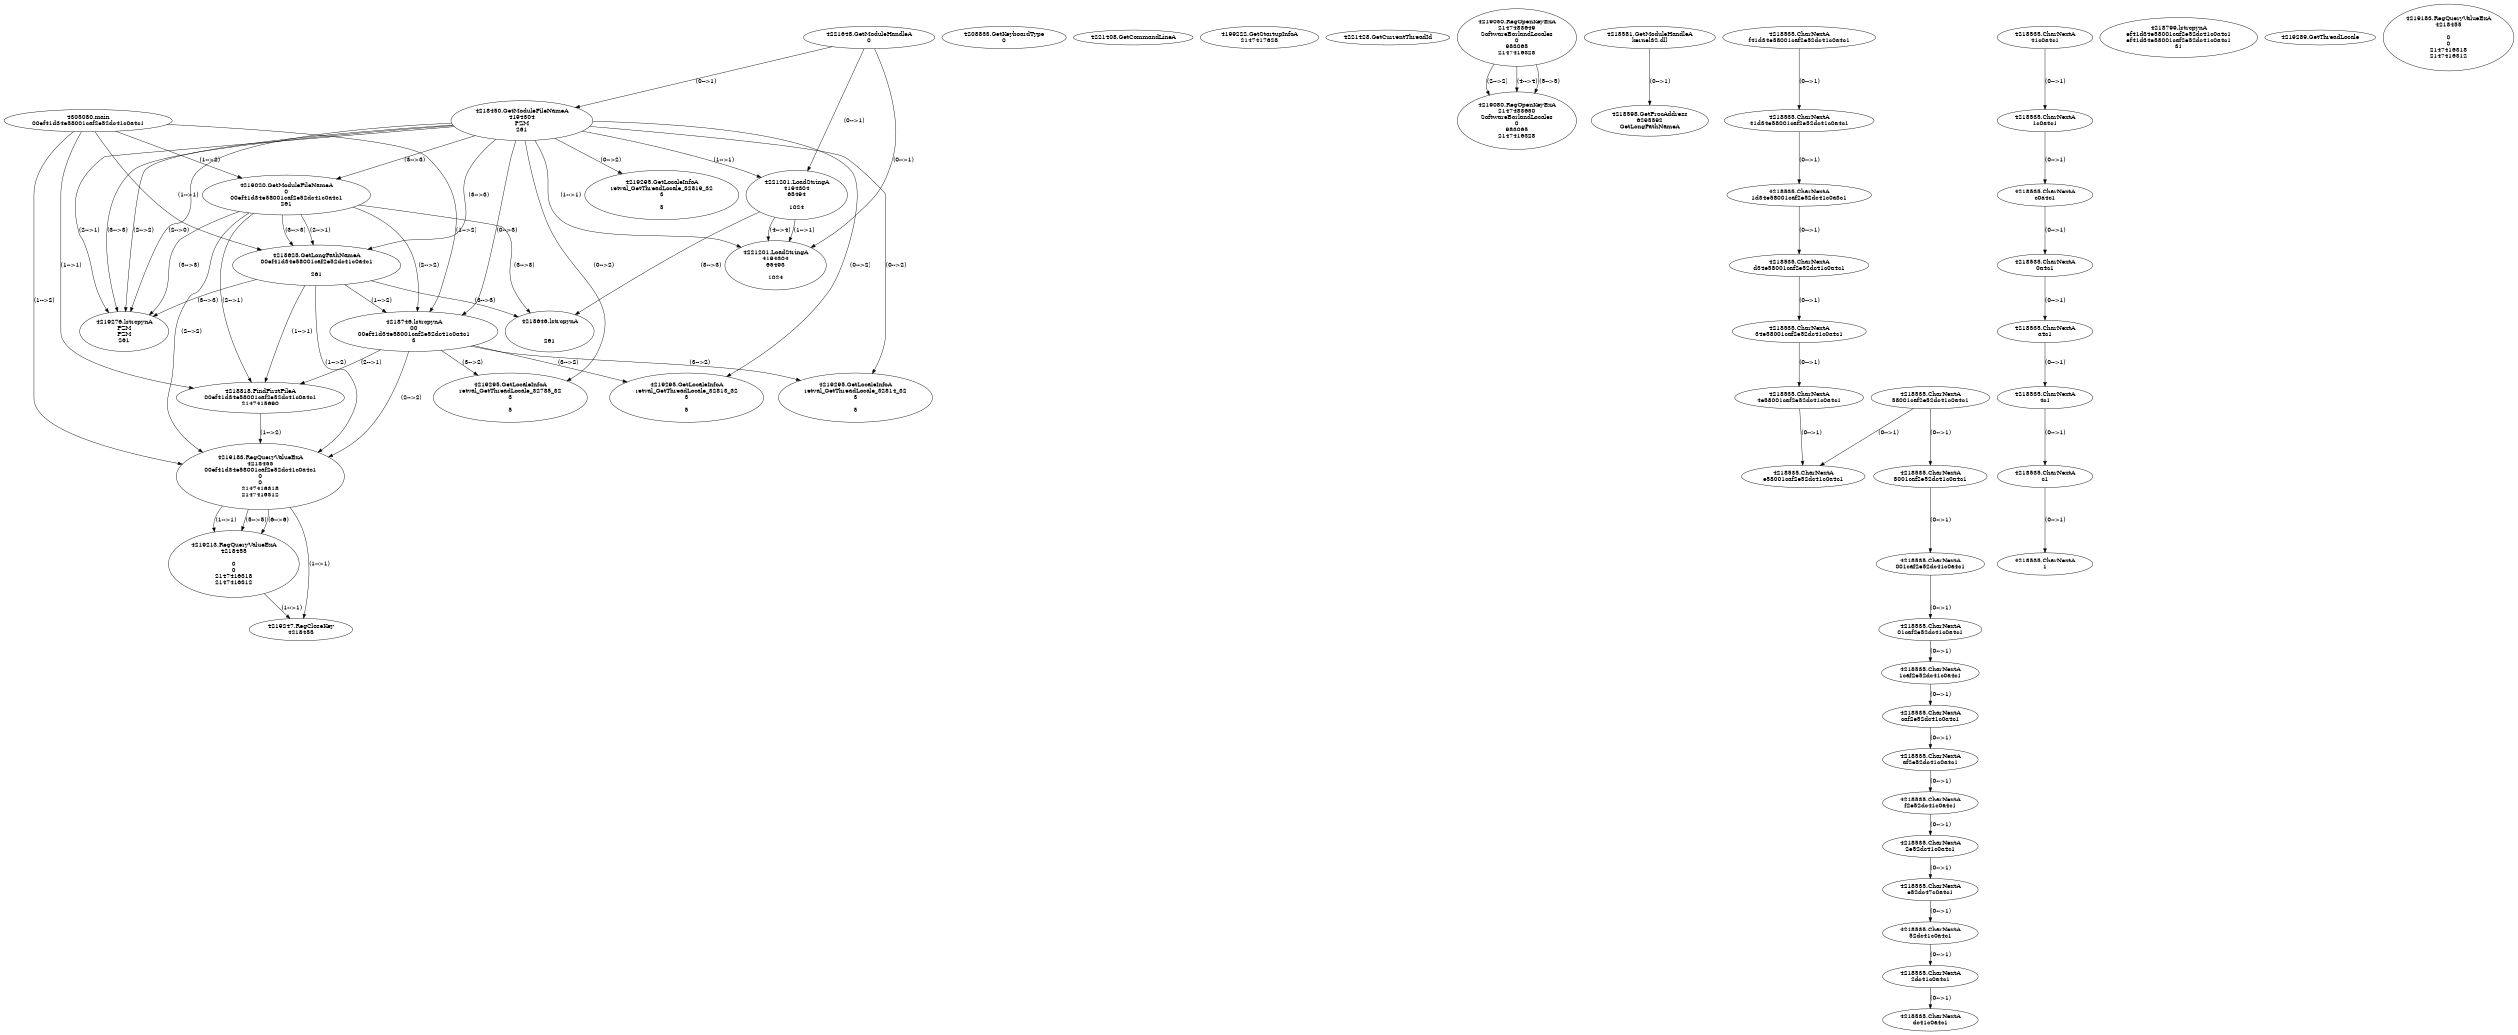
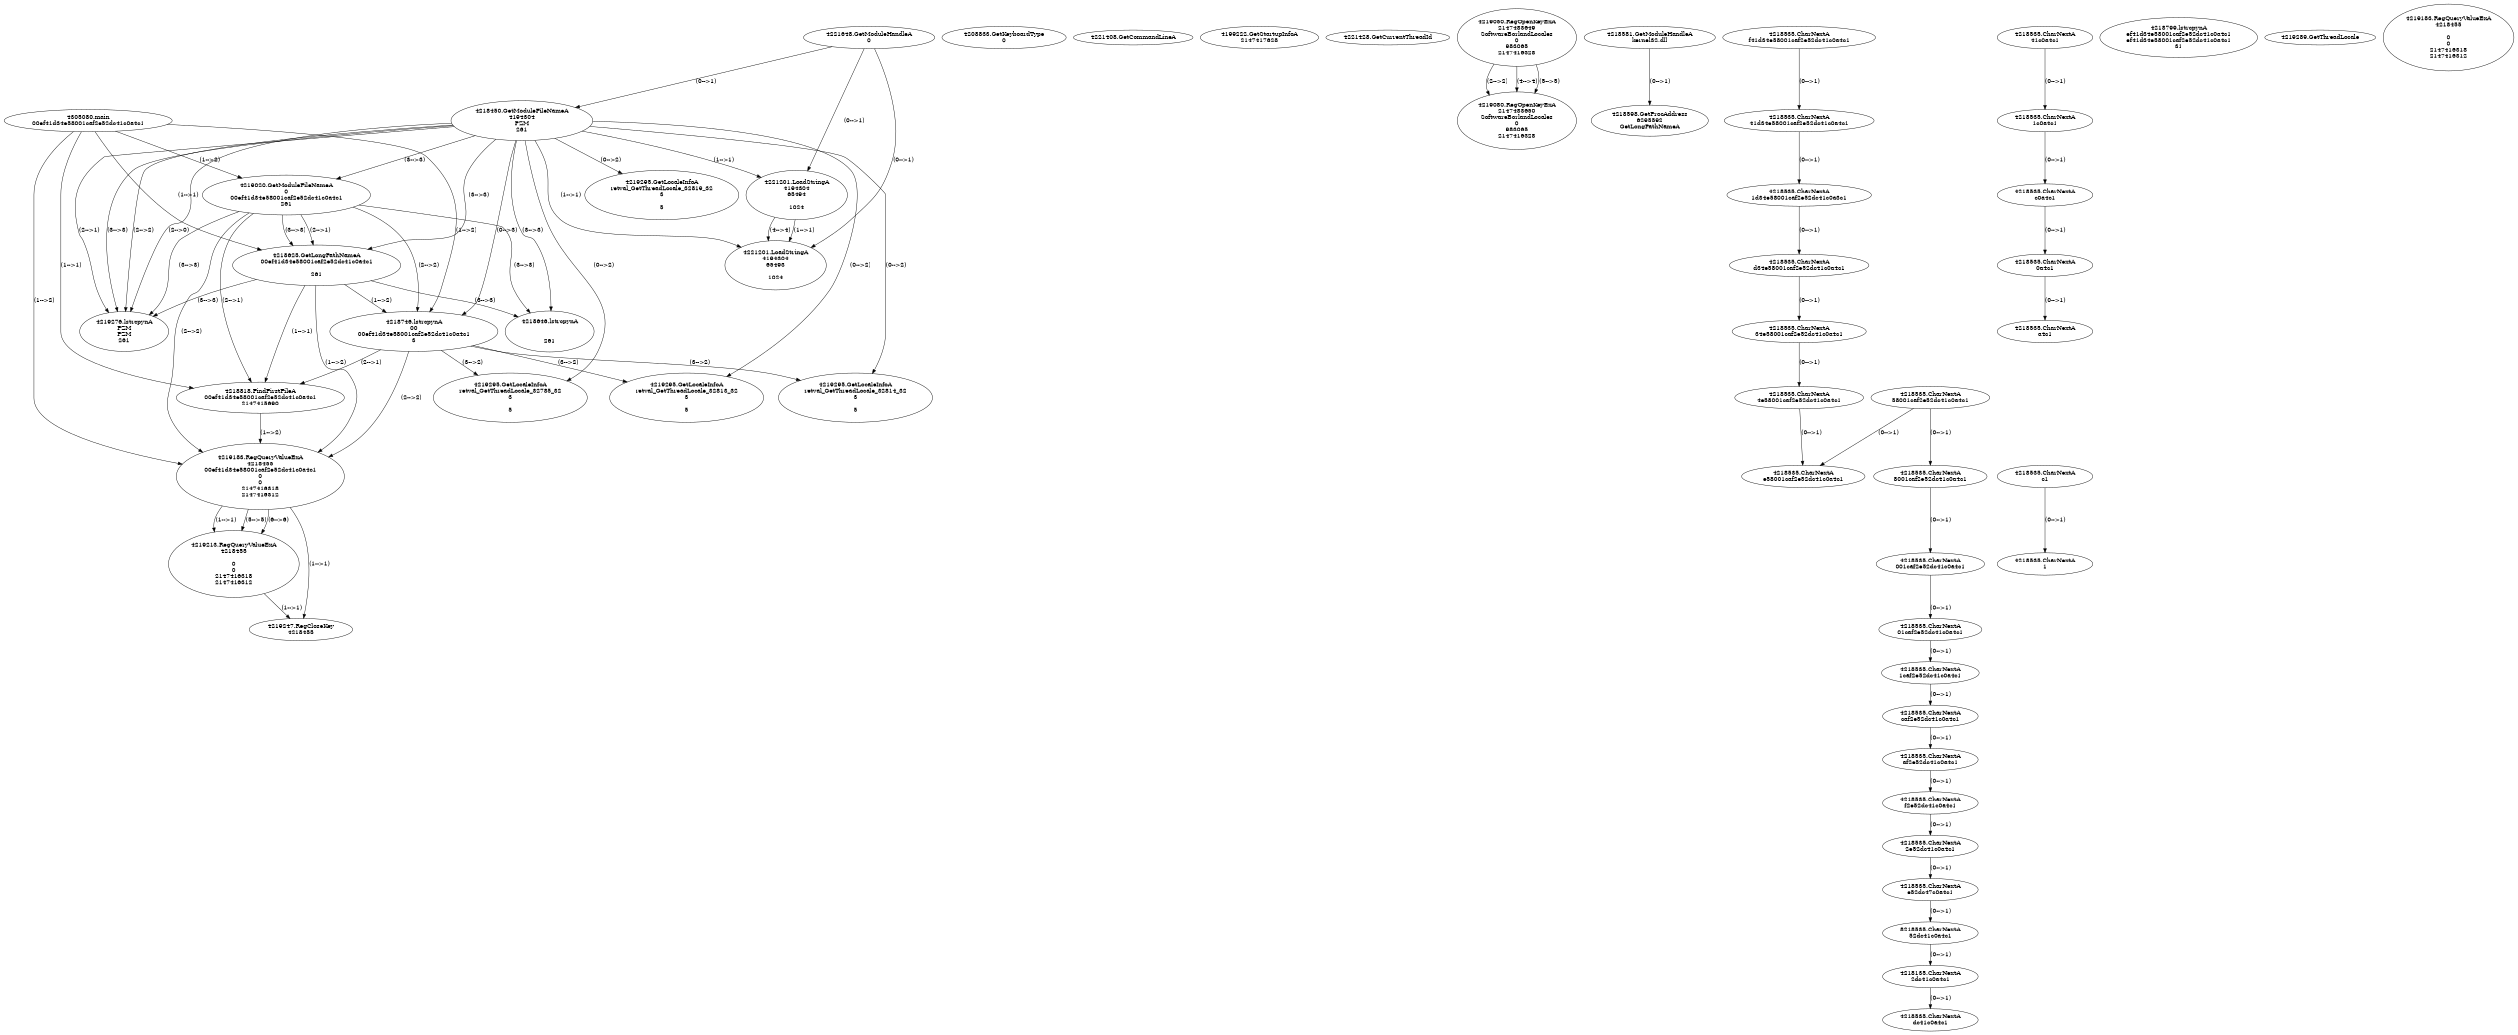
edge "4221201.LoadStringA 4194304 65494 1024" -> "4218646.lstrcpynA 261": now "4218450.GetModuleFileNameA 4194304 PZM 261" -> "4218646.lstrcpynA 261"
node "4218535.CharNextA 4c1": removed
node "4218535.CharNextA 52dc41c0a4c1": label "4218535.CharNextA 52dc41c0a4c1" -> "8218535.CharNextA 52dc41c0a4c1"
node "4218535.CharNextA 2dc41c0a4c1": label "4218535.CharNextA 2dc41c0a4c1" -> "4218135.CharNextA 2dc41c0a4c1"
